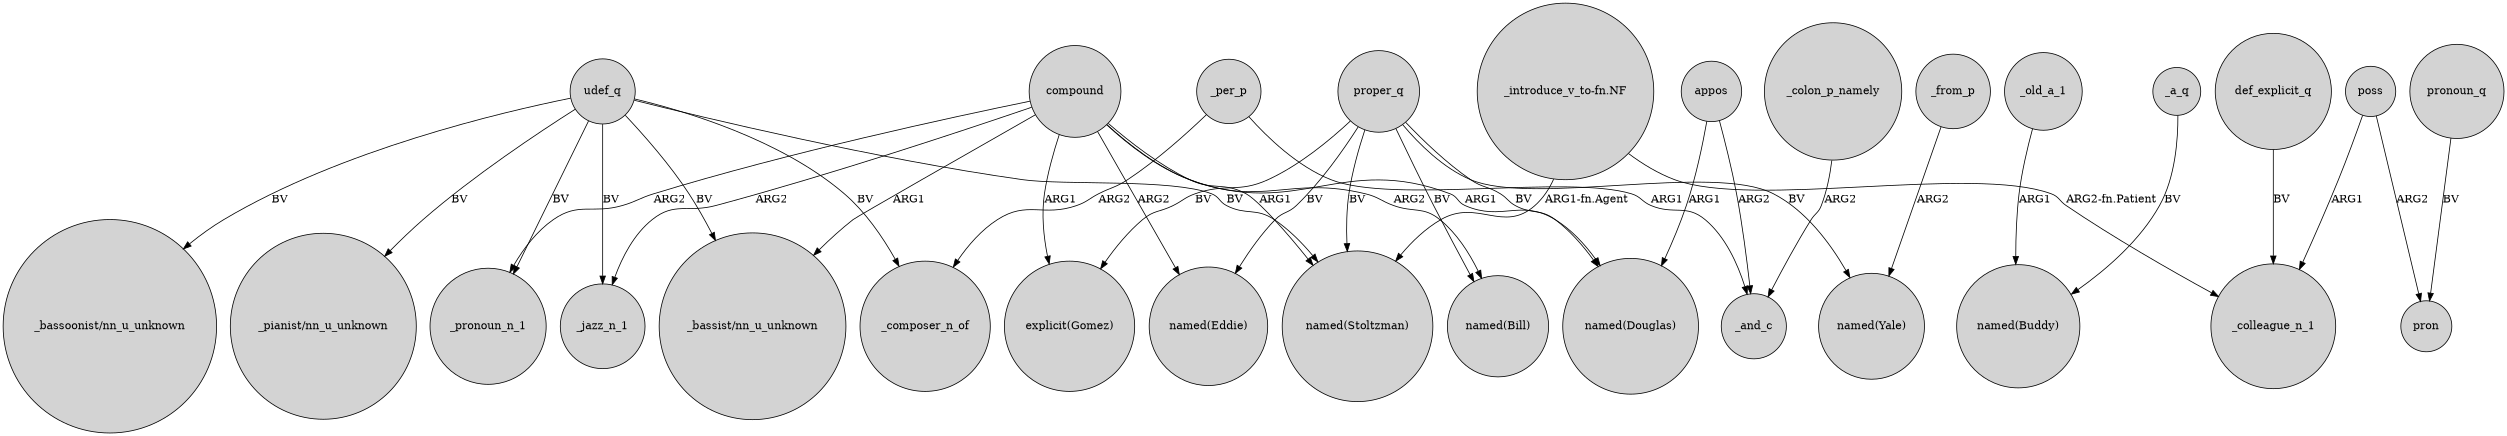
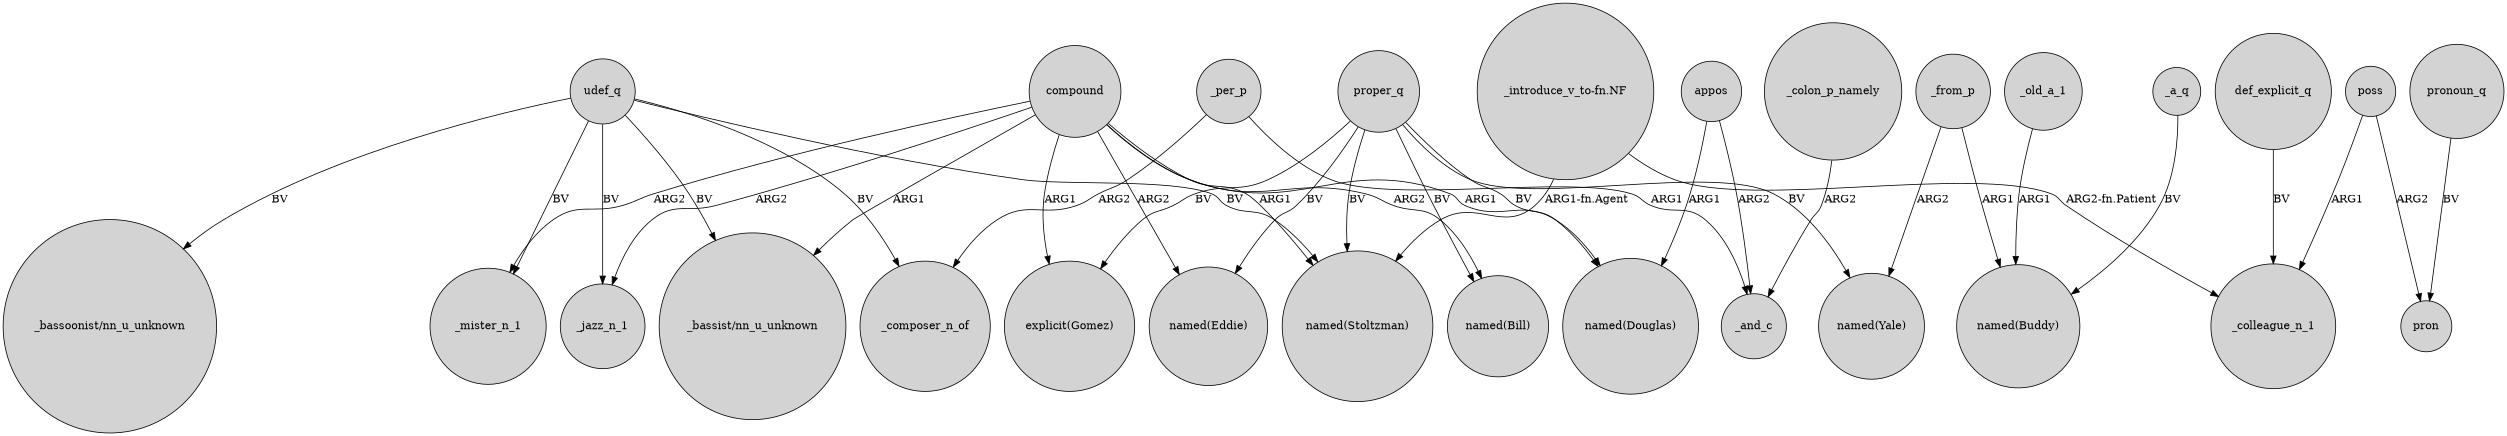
edge "_from_p" -> "named(Buddy)": added, label "ARG1"
node "_pianist/nn_u_unknown": removed
node "_pronoun_n_1": label "_pronoun_n_1" -> "_mister_n_1"
